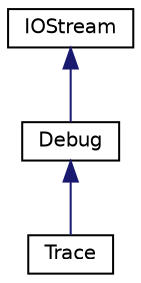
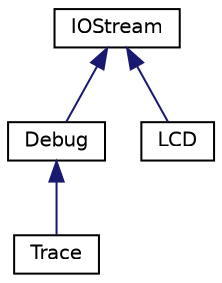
node "LCD": added
